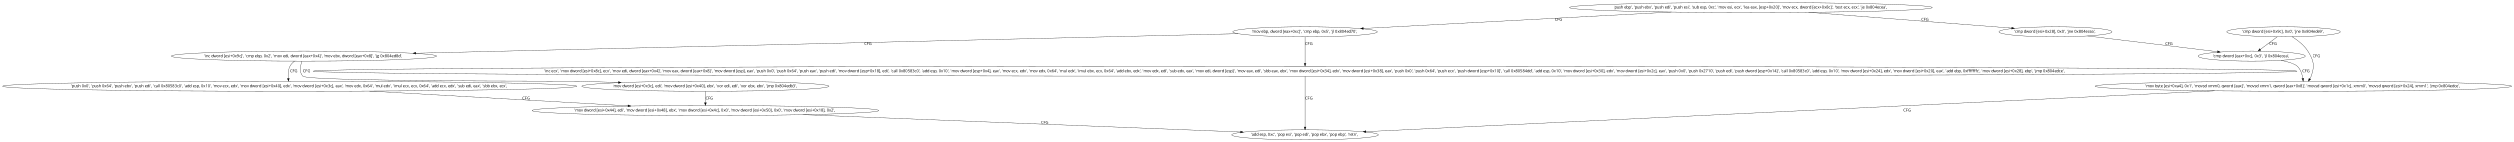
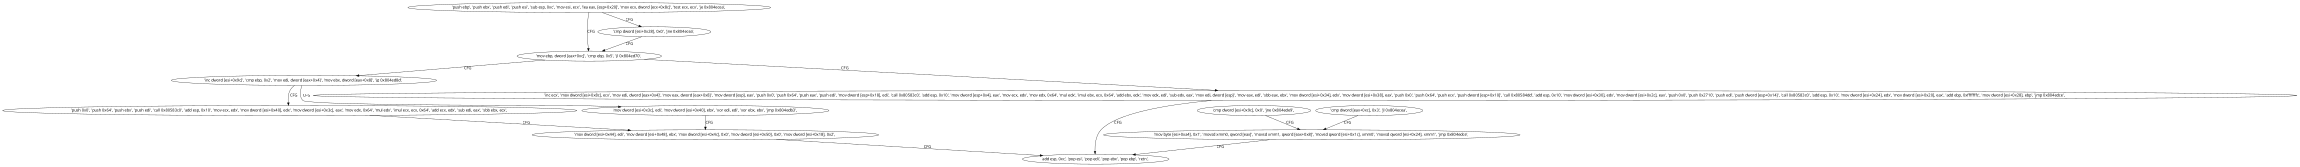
edge "'cmp dword [esi+0x9c], 0x0', 'jne 0x804ede9'," -> "'cmp dword [eax+0xc], 0x3', 'jl 0x804ecea',": removed, label "CFG"
edge "'cmp dword [esi+0x28], 0x0', 'jne 0x804ecea'," -> "'cmp dword [eax+0xc], 0x3', 'jl 0x804ecea',": now "'cmp dword [esi+0x28], 0x0', 'jne 0x804ecea'," -> "'mov ebp, dword [eax+0xc]', 'cmp ebp, 0x5', 'jl 0x804ed70',"
